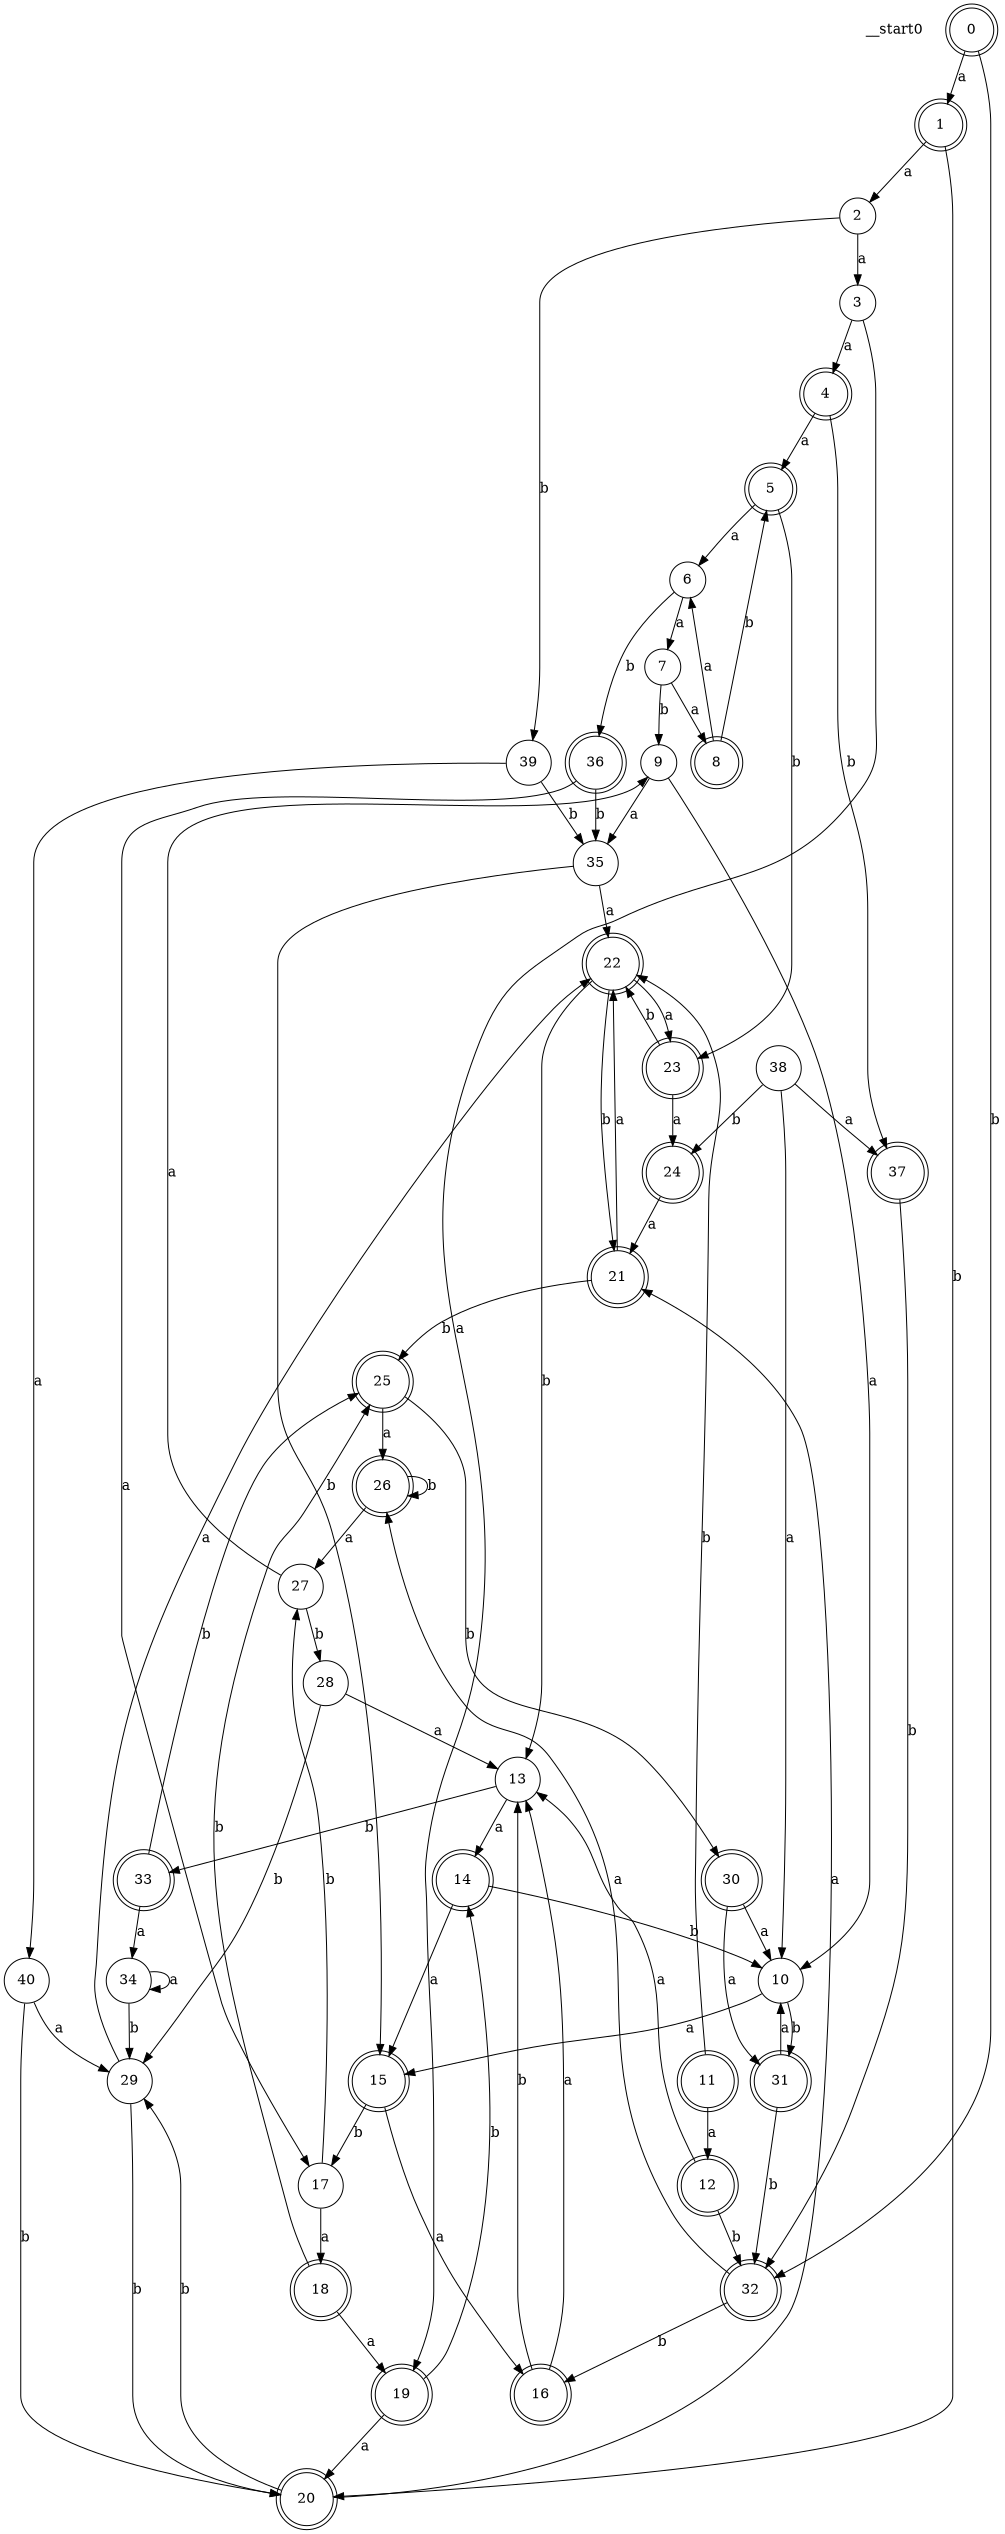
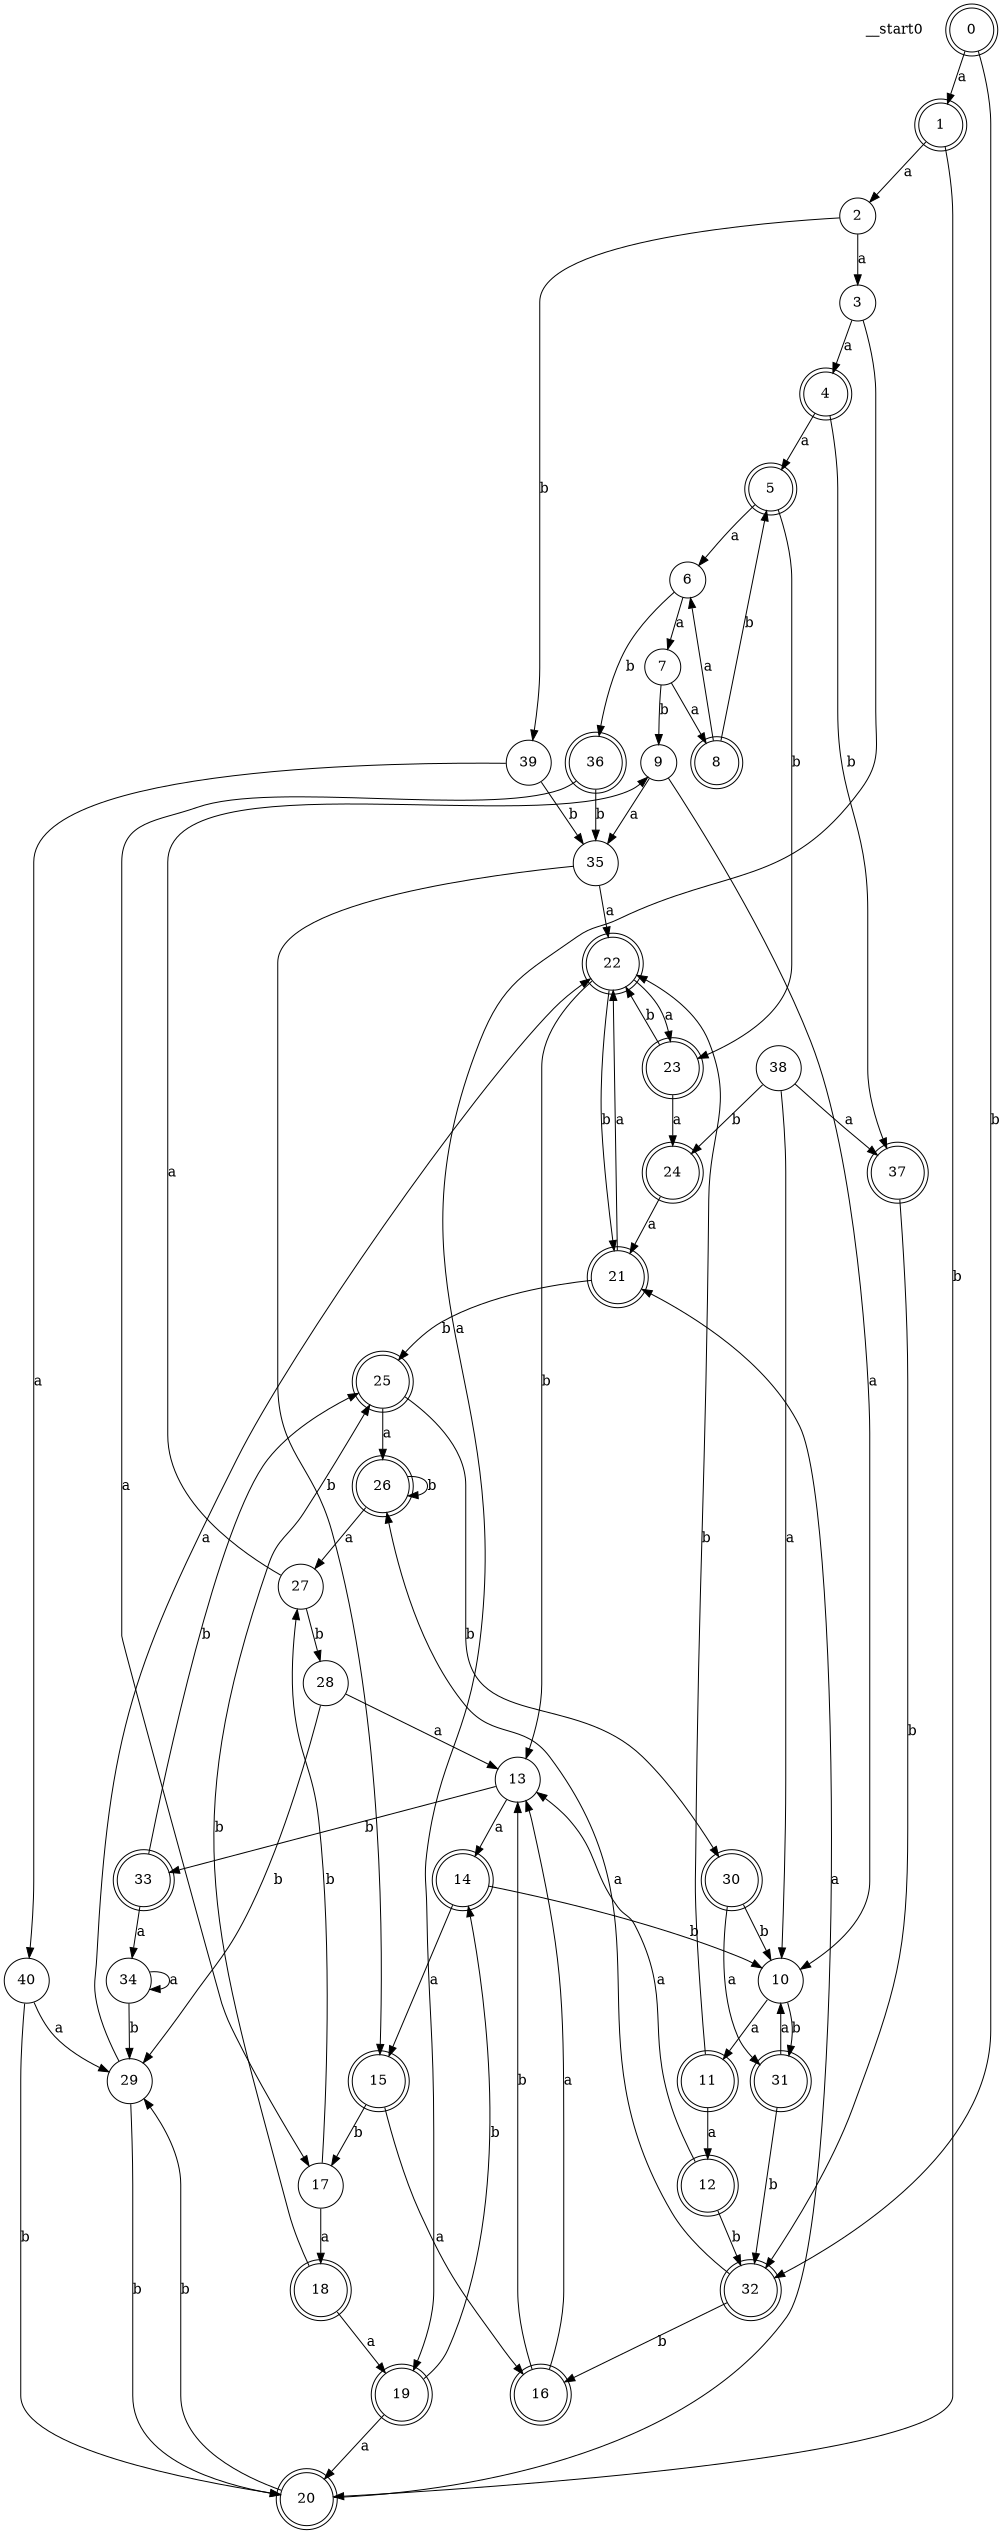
edge "30" -> "10": label "a" -> "b"
edge "10" -> "15": now "10" -> "11"
